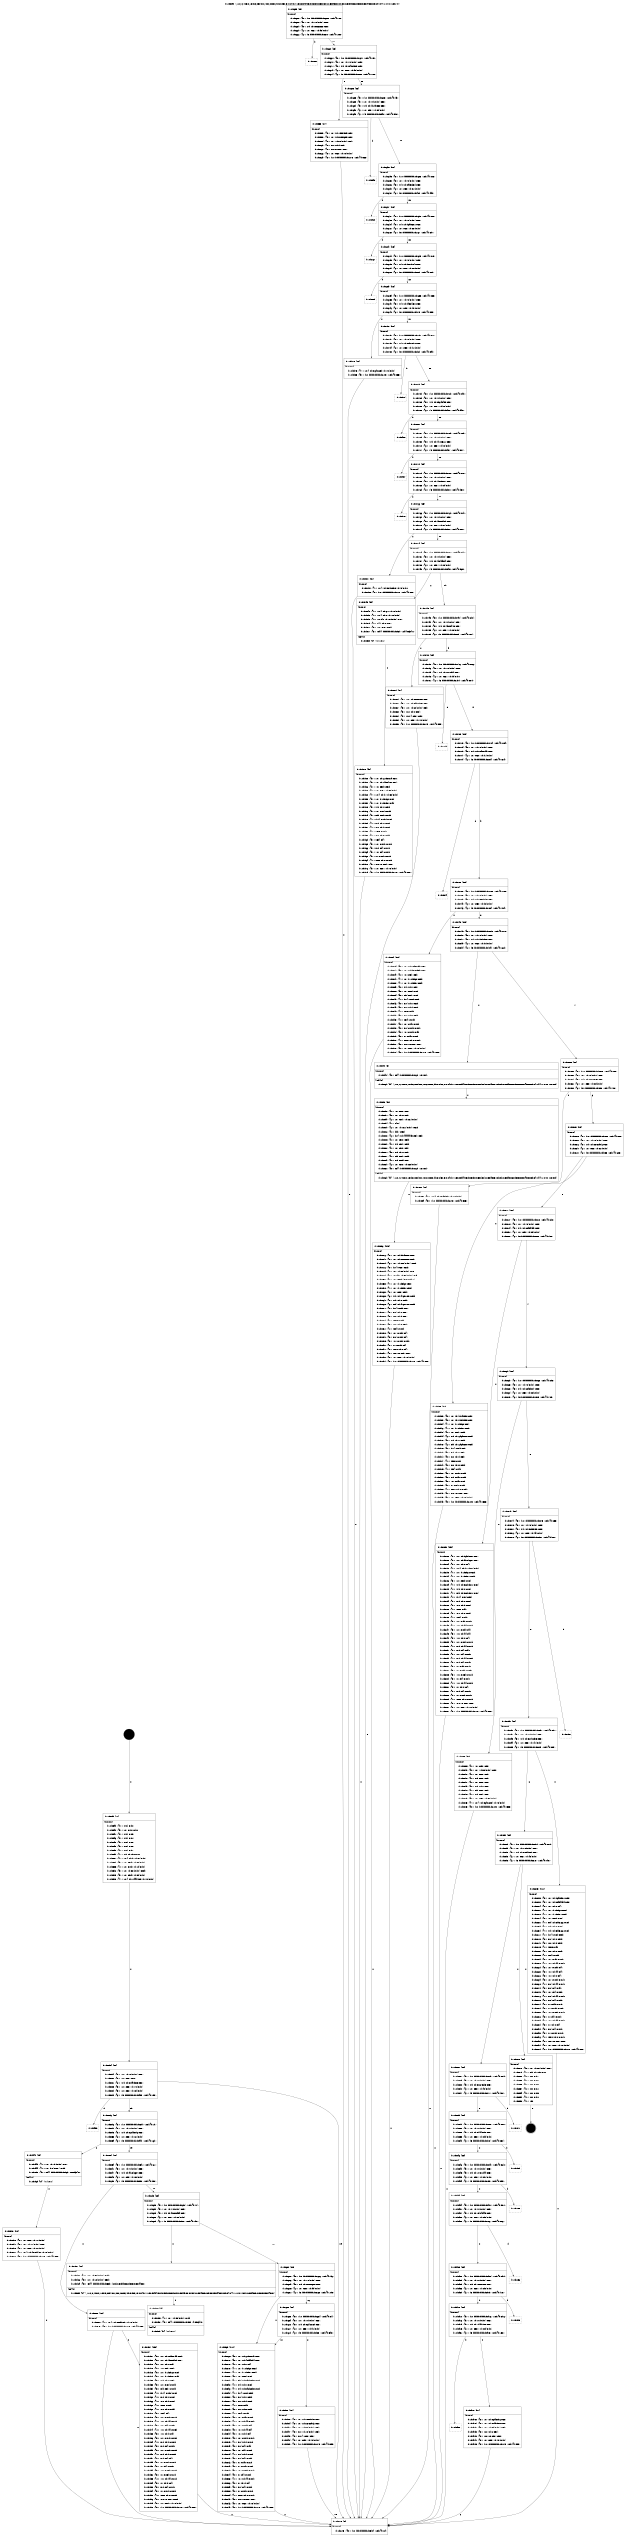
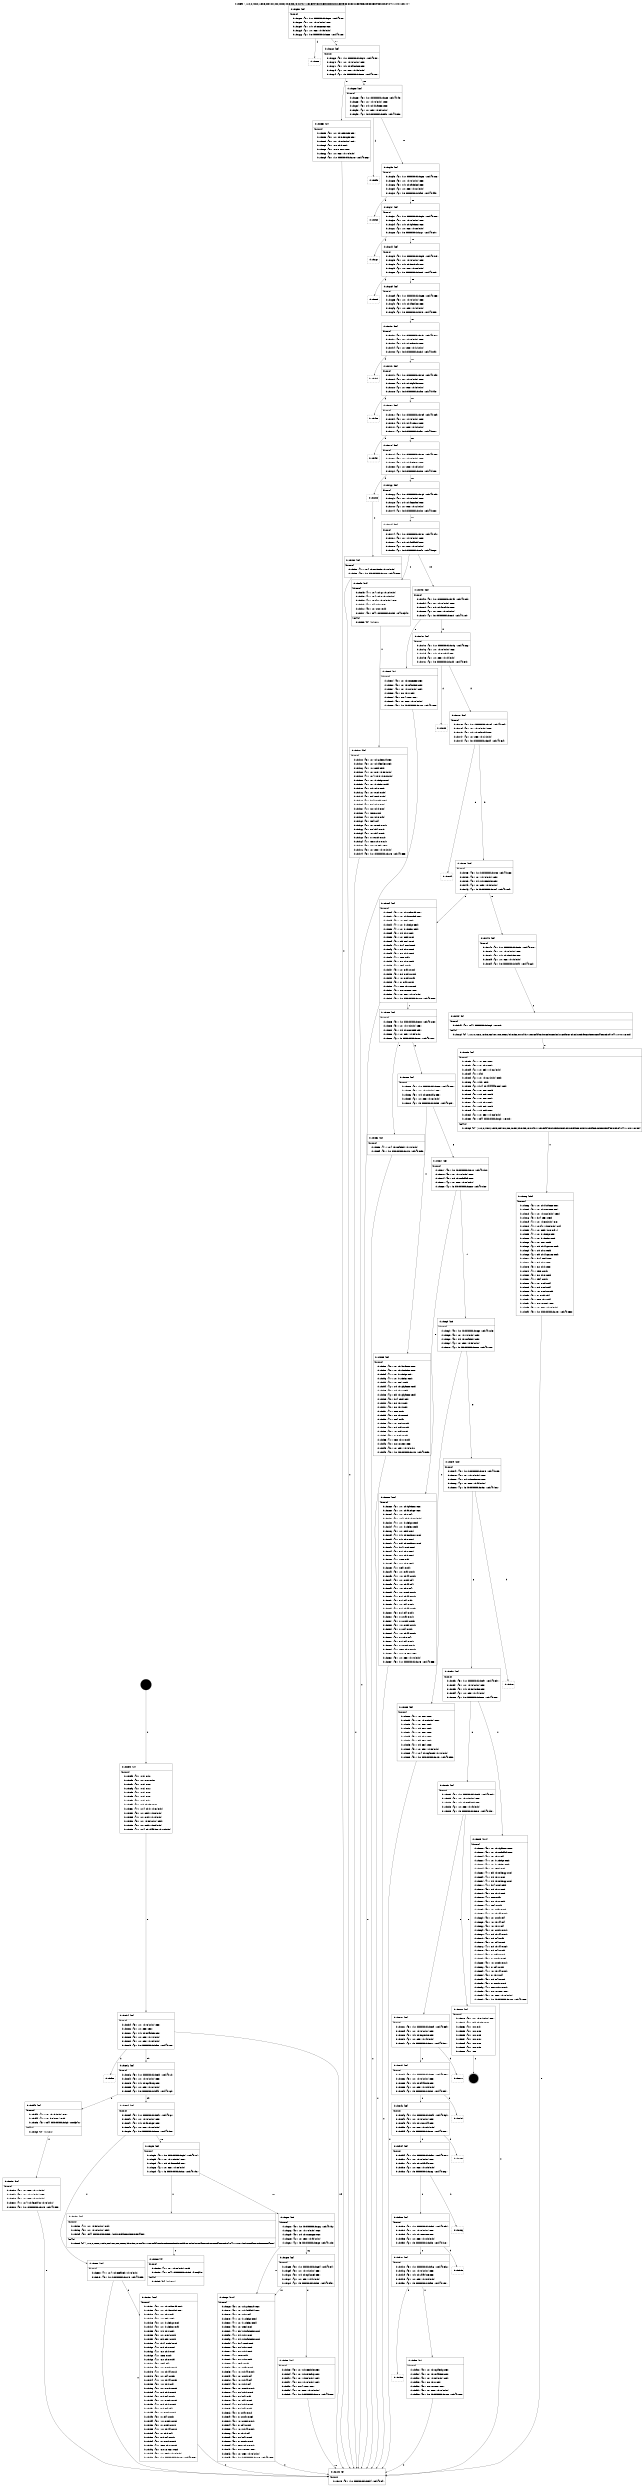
node "0x401b7e [12]": removed
edge "0x401766 [25]" -> "0x401dc1 [12]": now "0x4020cc" -> "0x401dc1 [12]"
edge "0x4017fc [25]" -> "0x401815 [25]": now "0x401ccf [83]" -> "0x401815 [25]"
